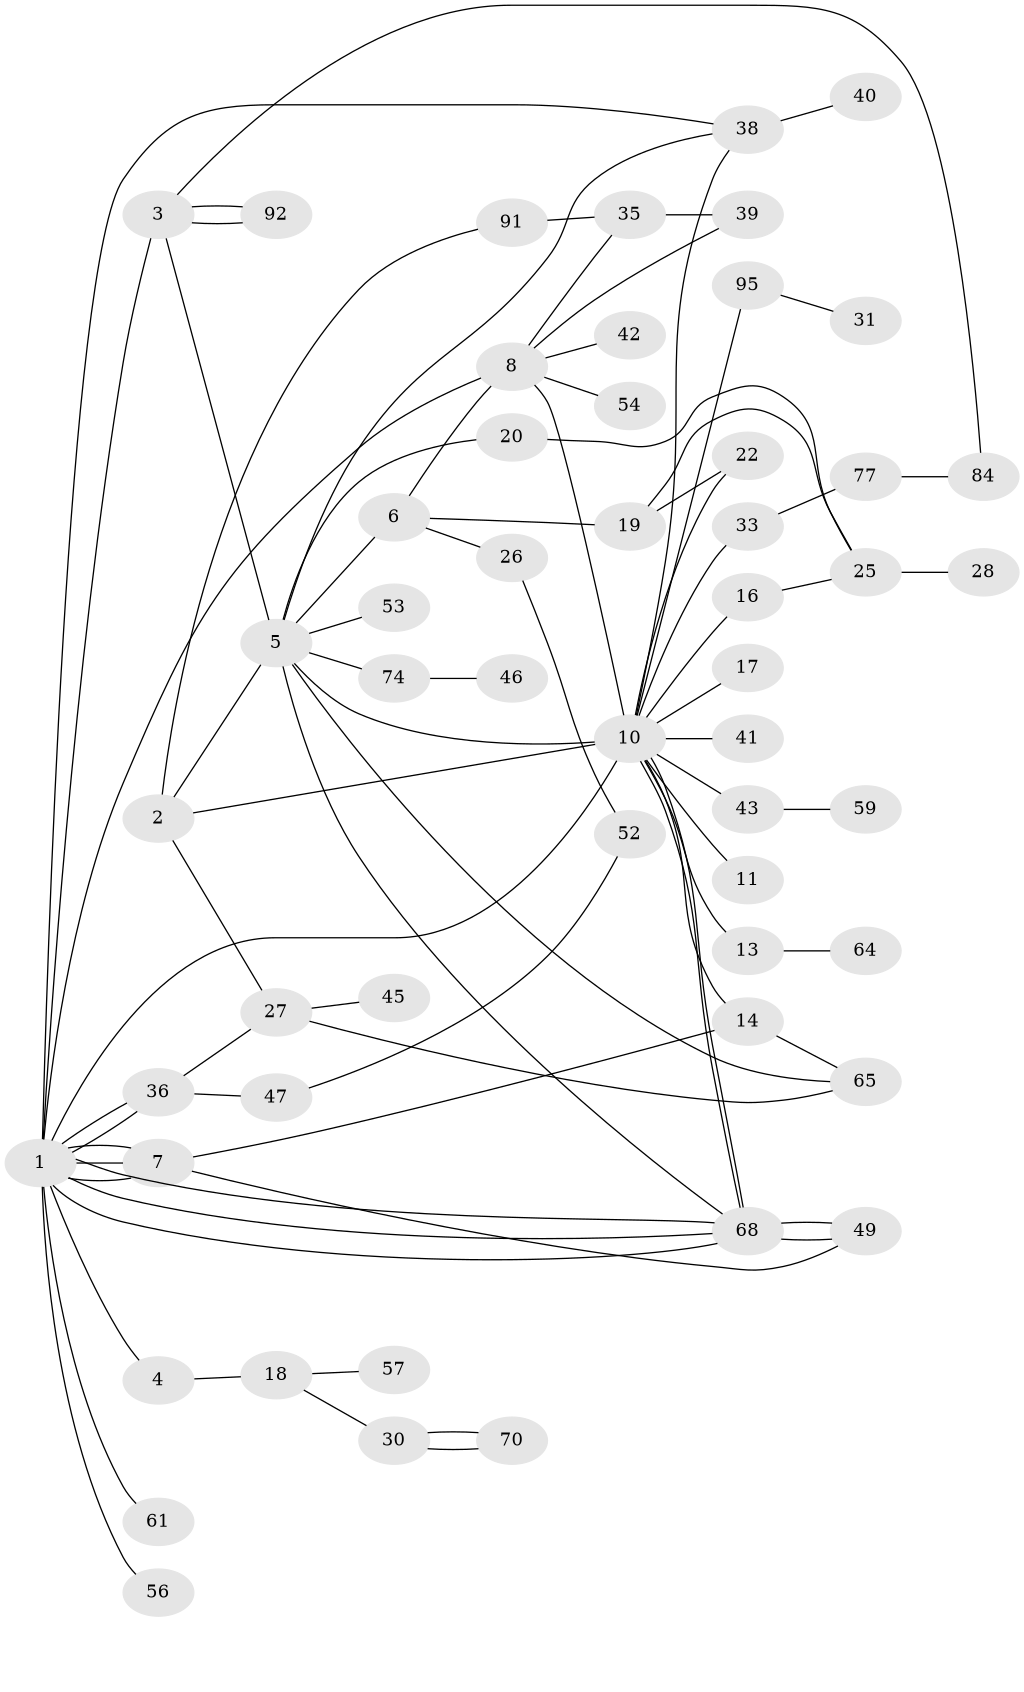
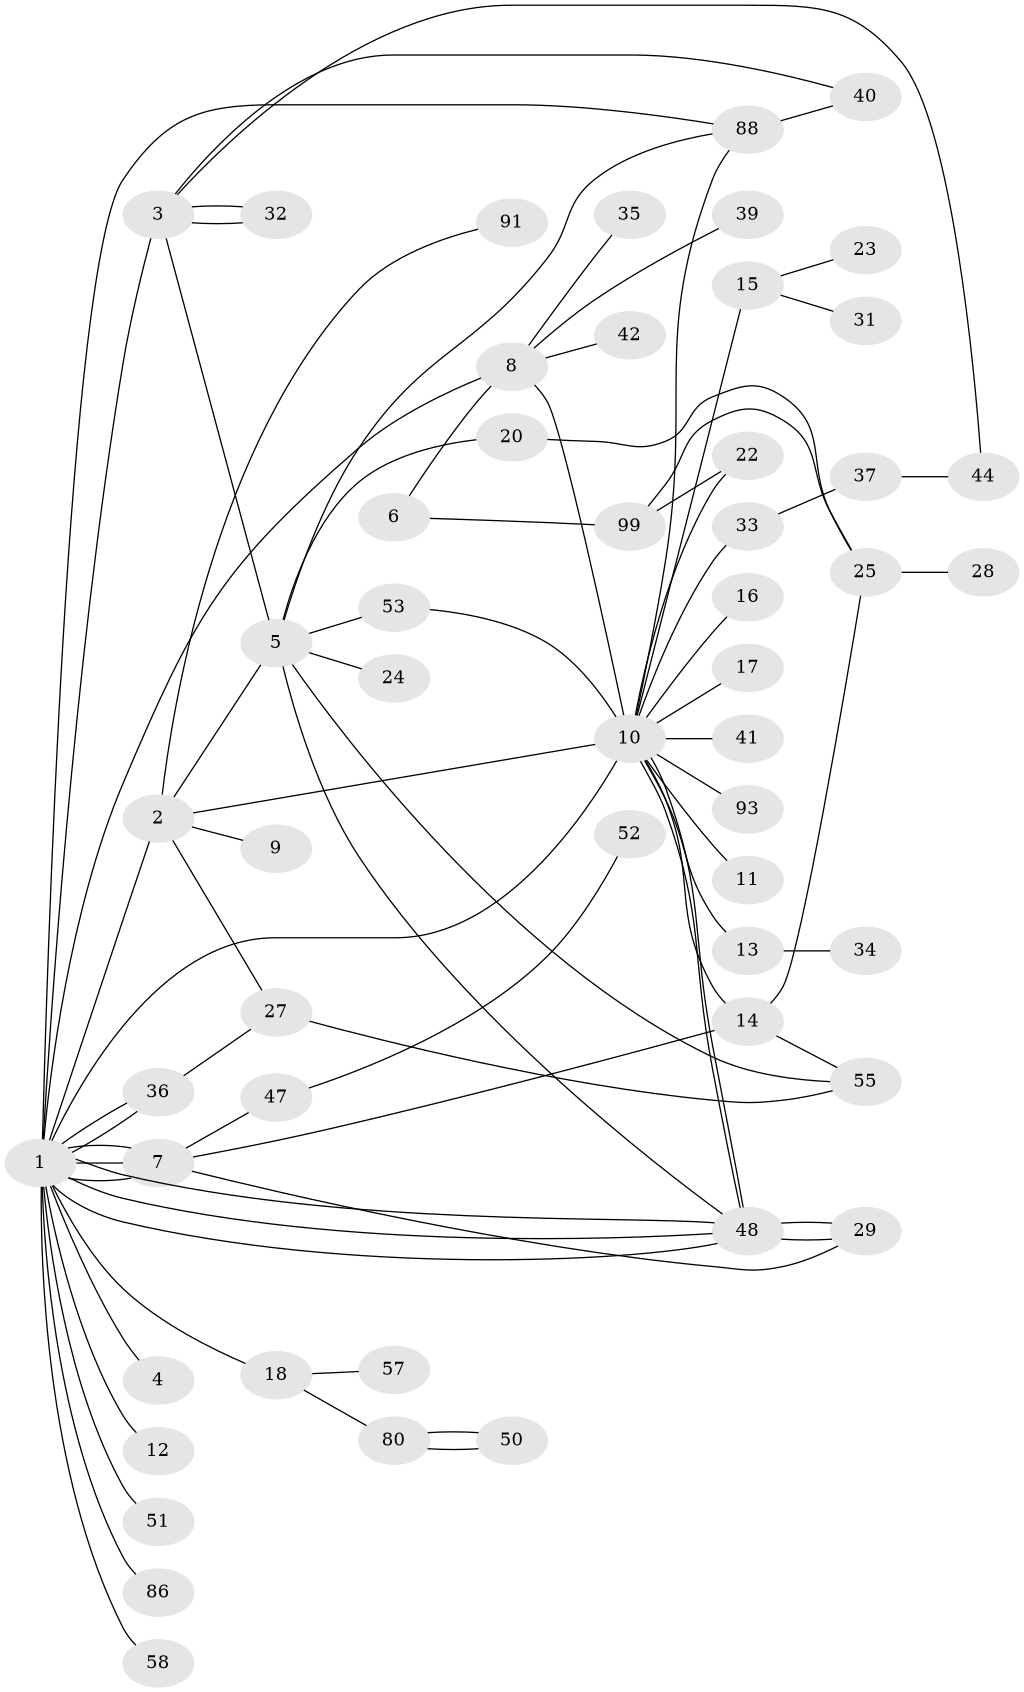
edge "40" -- "3": added
node "38": label "38" -> "88"
node "92": label "92" -> "32"
edge "35" -- "39": removed
edge "35" -- "91": removed
node "23": added
node "95": label "95" -> "15"
node "54": removed
node "77": label "77" -> "37"
node "84": label "84" -> "44"
node "19": label "19" -> "99"
node "26": removed
edge "6" -- "5": removed
edge "25" -- "16": now "25" -- "14"
node "74": label "74" -> "24"
node "46": removed
edge "5" -- "10": now "53" -- "10"
node "43": label "43" -> "93"
node "59": removed
node "9": added
node "64": label "64" -> "34"
edge "2" -- "1": added
node "45": removed
node "65": label "65" -> "55"
edge "36" -- "47": now "7" -- "47"
node "68": label "68" -> "48"
node "49": label "49" -> "29"
edge "18" -- "4": now "18" -- "1"
node "30": label "30" -> "80"
node "70": label "70" -> "50"
node "12": added
node "61": label "61" -> "51"
node "56": label "56" -> "86"
node "58": added
